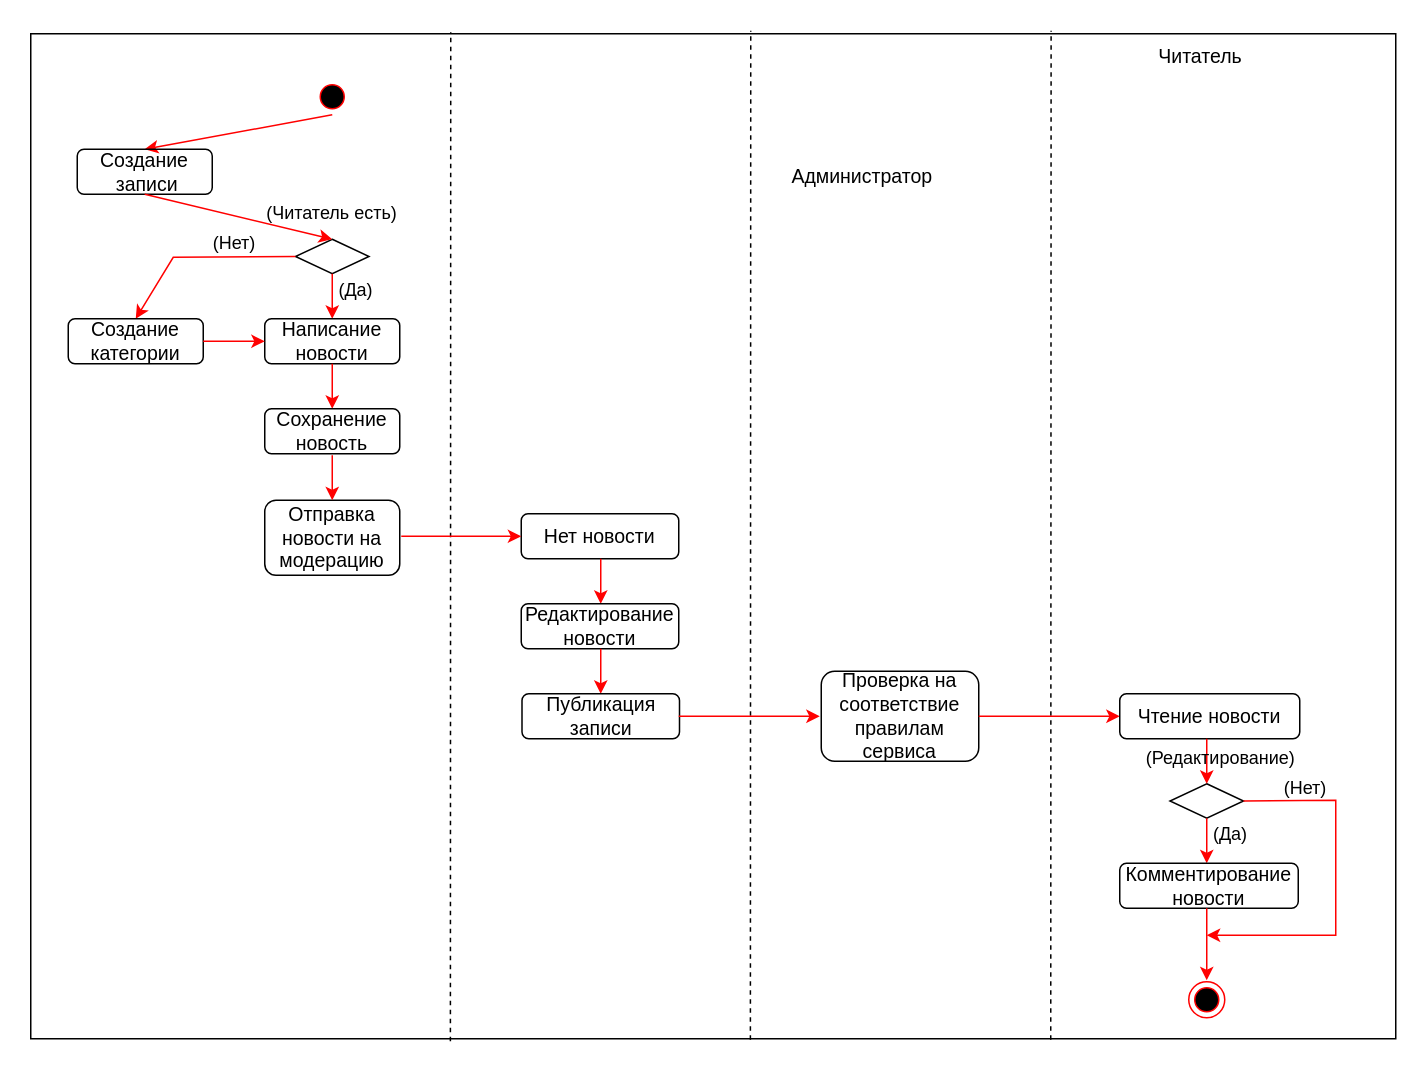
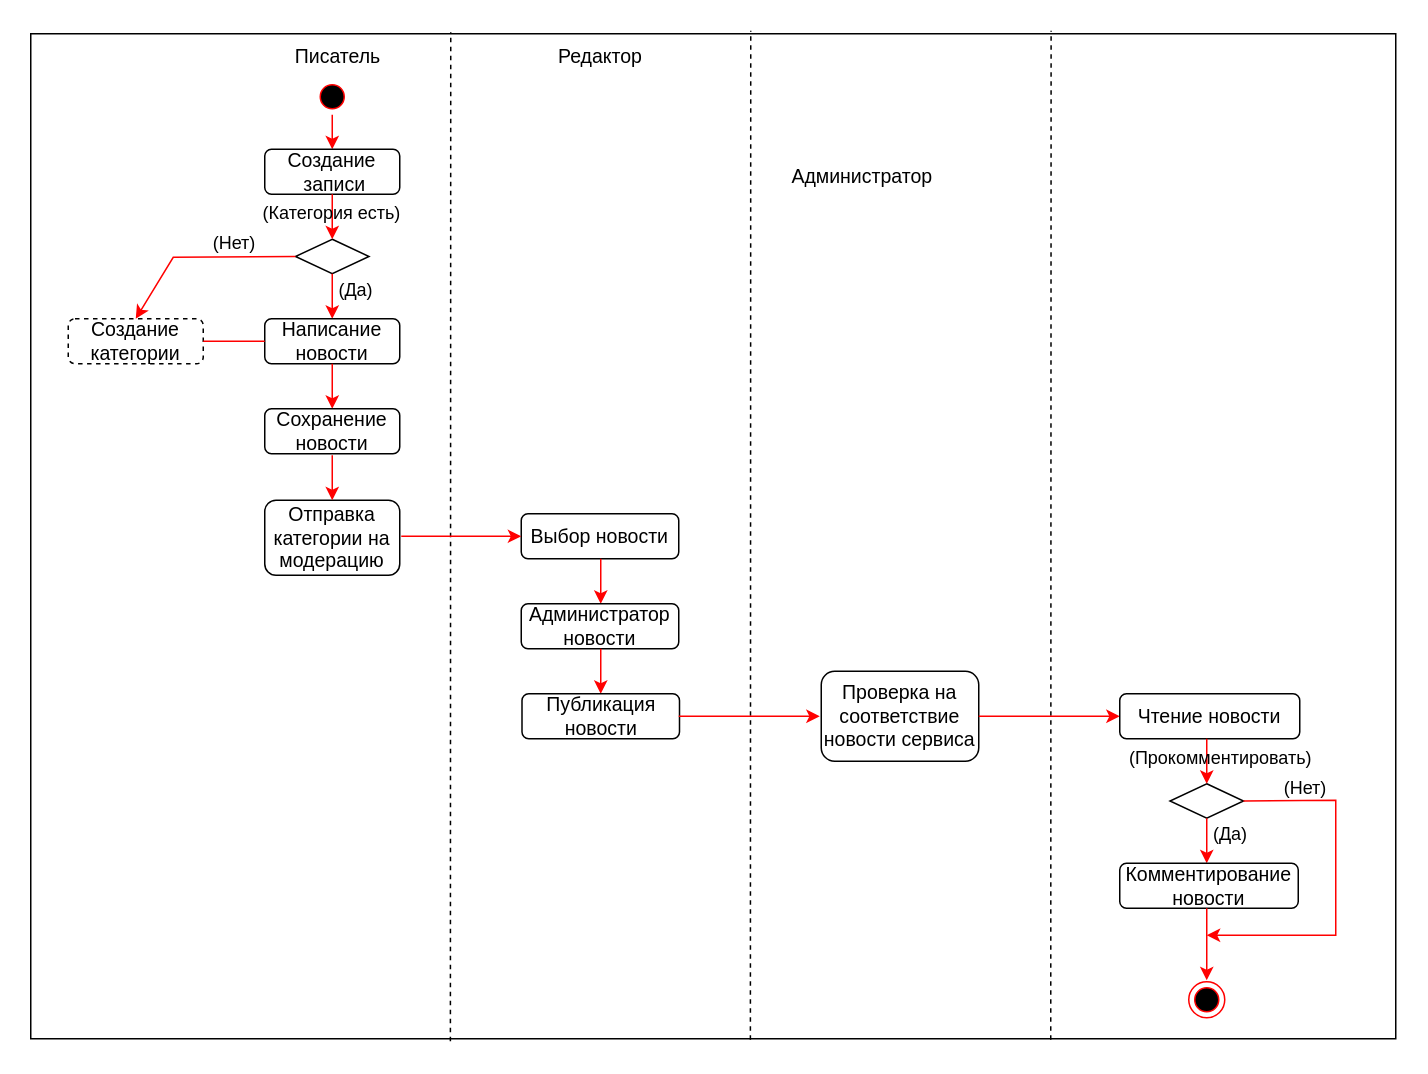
node "Писатель": added
node "Редактор": added
node "Читатель": removed
node "Создание записи": moved (145, 172) -> (332, 172)
node "(Читатель есть)": label "(Читатель есть)" -> "(Категория есть)"
node "Создание категории": style solid -> dashed
edge "Создание категории" -> "Написание новости": arrowhead classic -> none
node "Сохранение новость": label "Сохранение новость" -> "Сохранение новости"
node "Нет новости": label "Нет новости" -> "Выбор новости"
node "Отправка новости на модерацию": label "Отправка новости на модерацию" -> "Отправка категории на модерацию"
node "Редактирование новости": label "Редактирование новости" -> "Администратор новости"
node "Публикация записи": label "Публикация записи" -> "Публикация новости"
node "Проверка на соответствие правилам сервиса": label "Проверка на соответствие правилам сервиса" -> "Проверка на соответствие новости сервиса"
node "(Редактирование)": label "(Редактирование)" -> "(Прокомментировать)"
